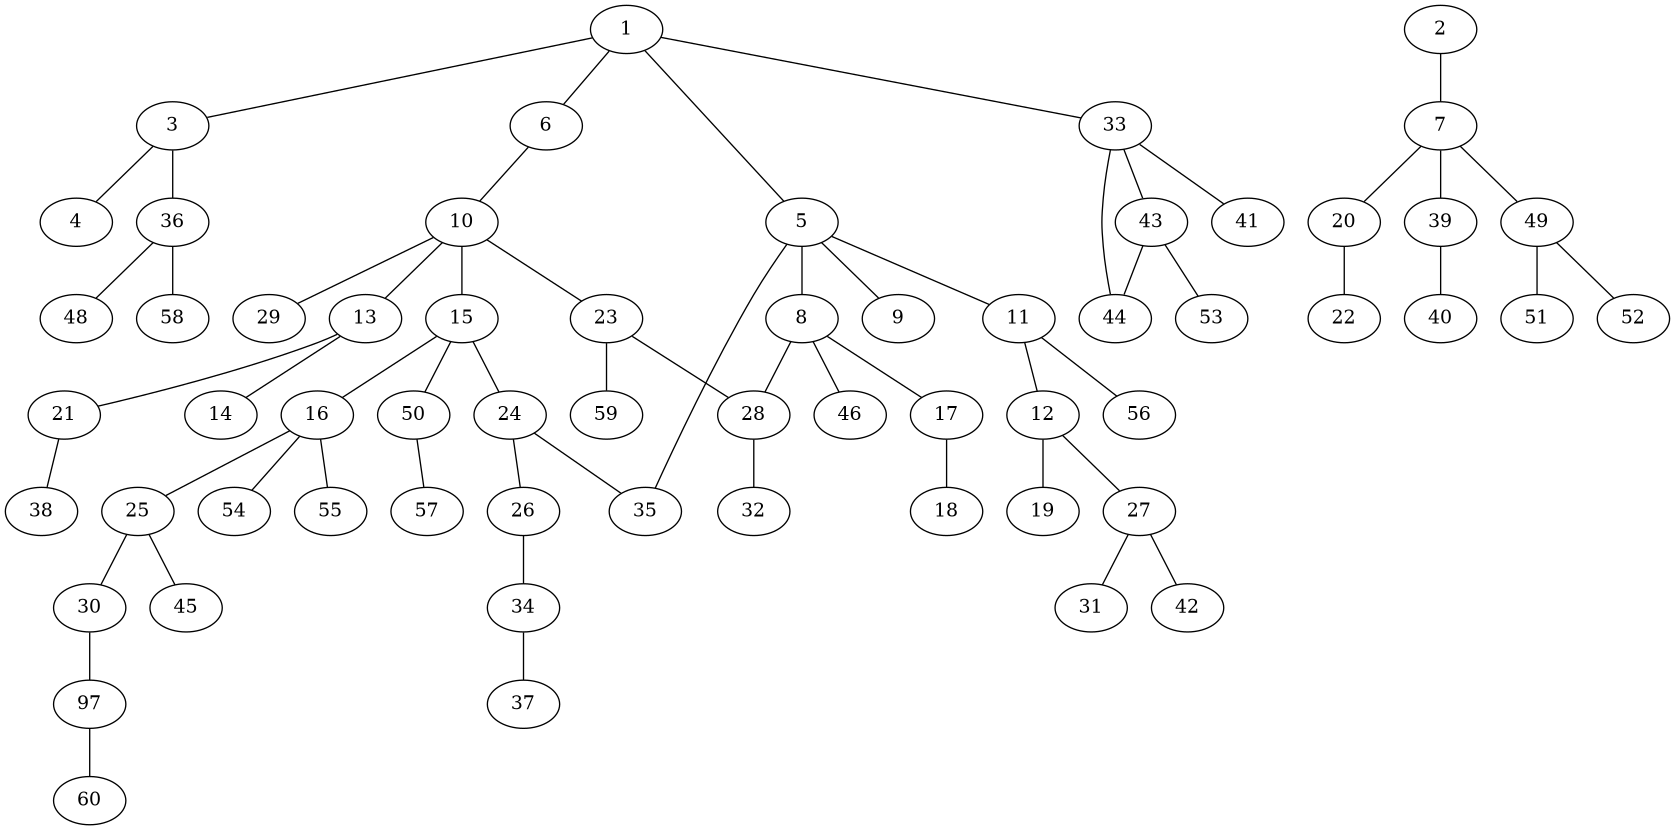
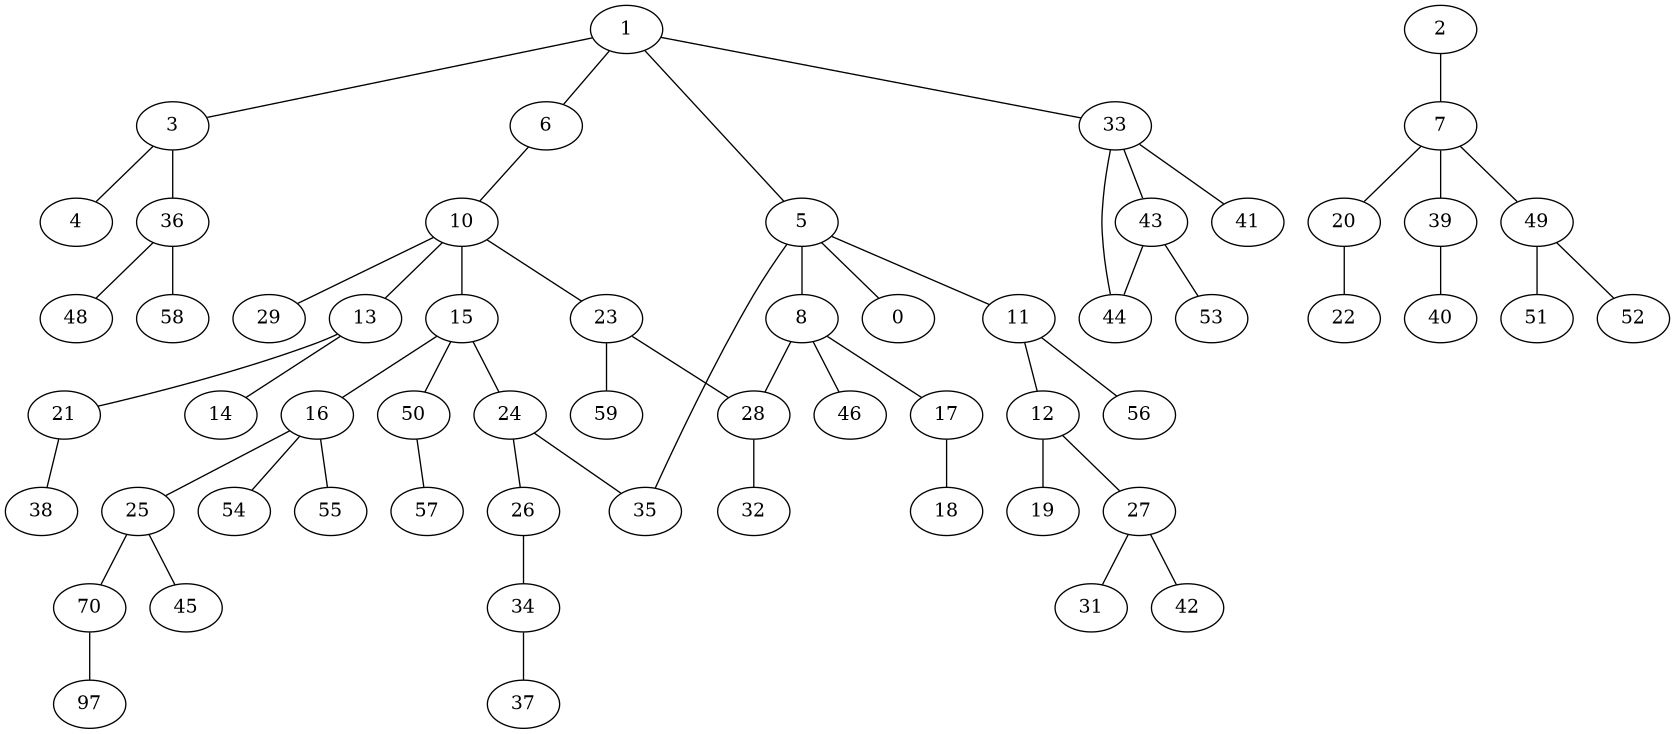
node "9": label "9" -> "0"
node "30": label "30" -> "70"
node "60": removed
